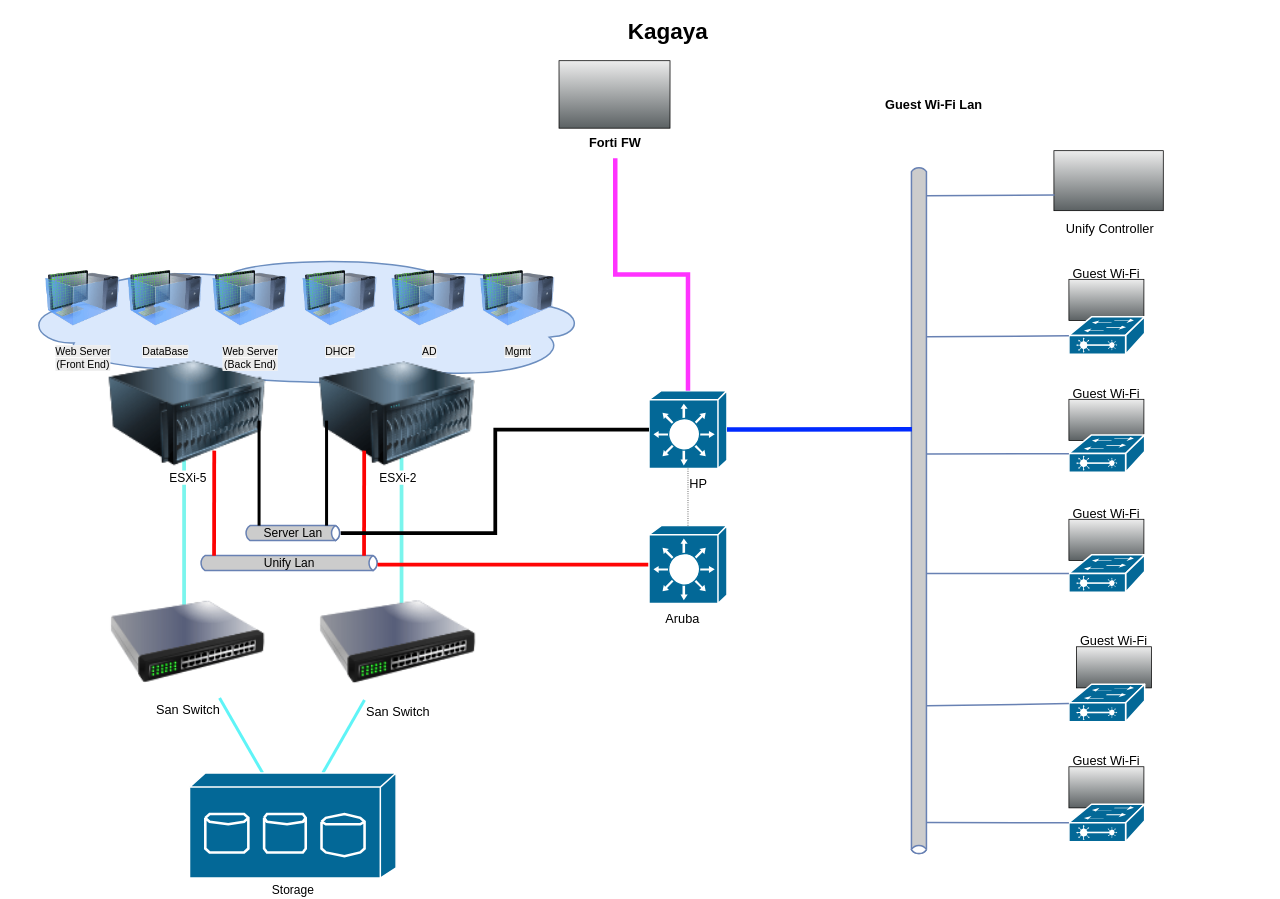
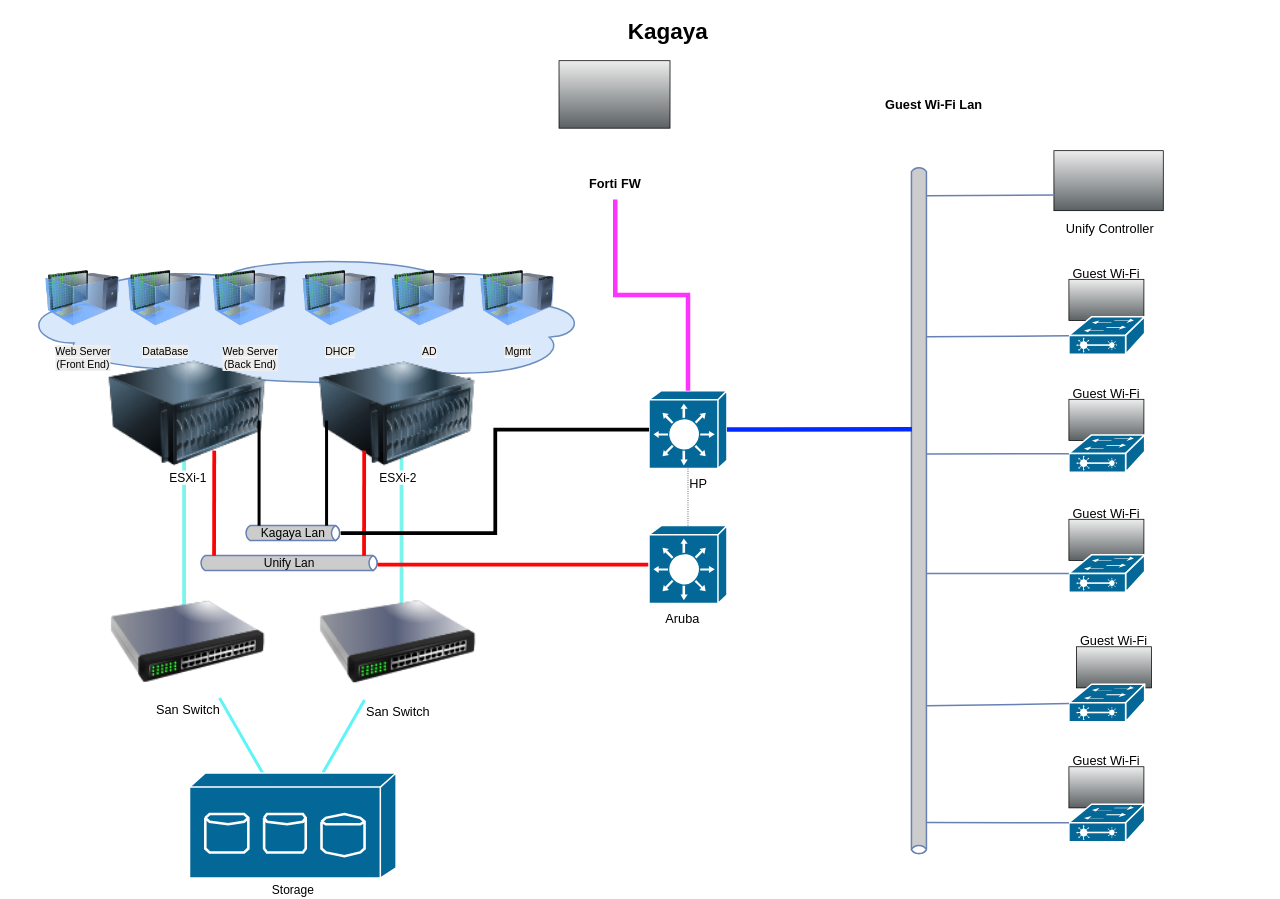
node "Forti FW": moved (615, 143) -> (615, 184)
node "ESXi-5": label "ESXi-5" -> "ESXi-1"
node "Server Lan": label "Server Lan" -> "Kagaya Lan"
